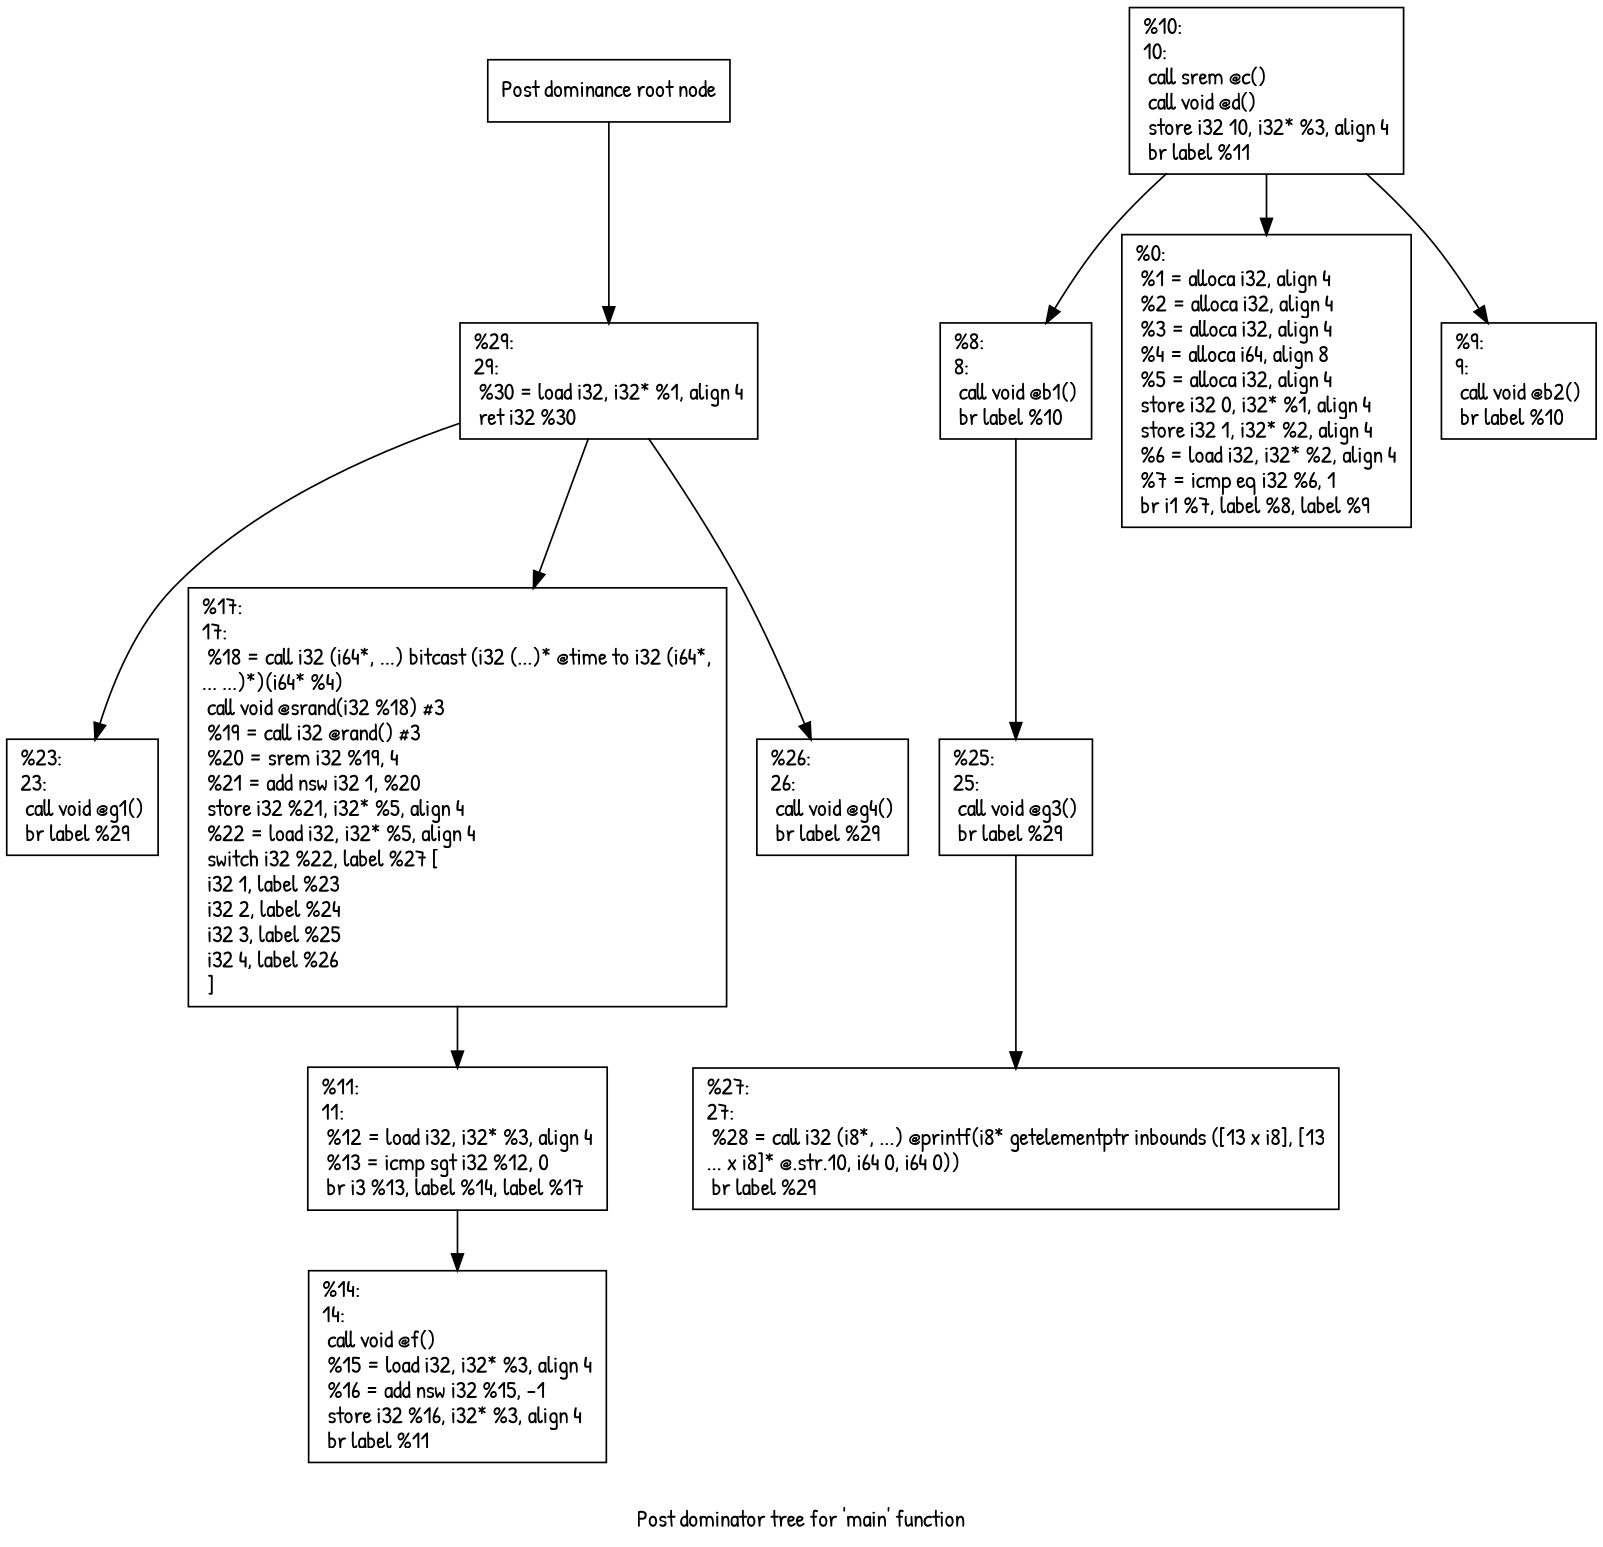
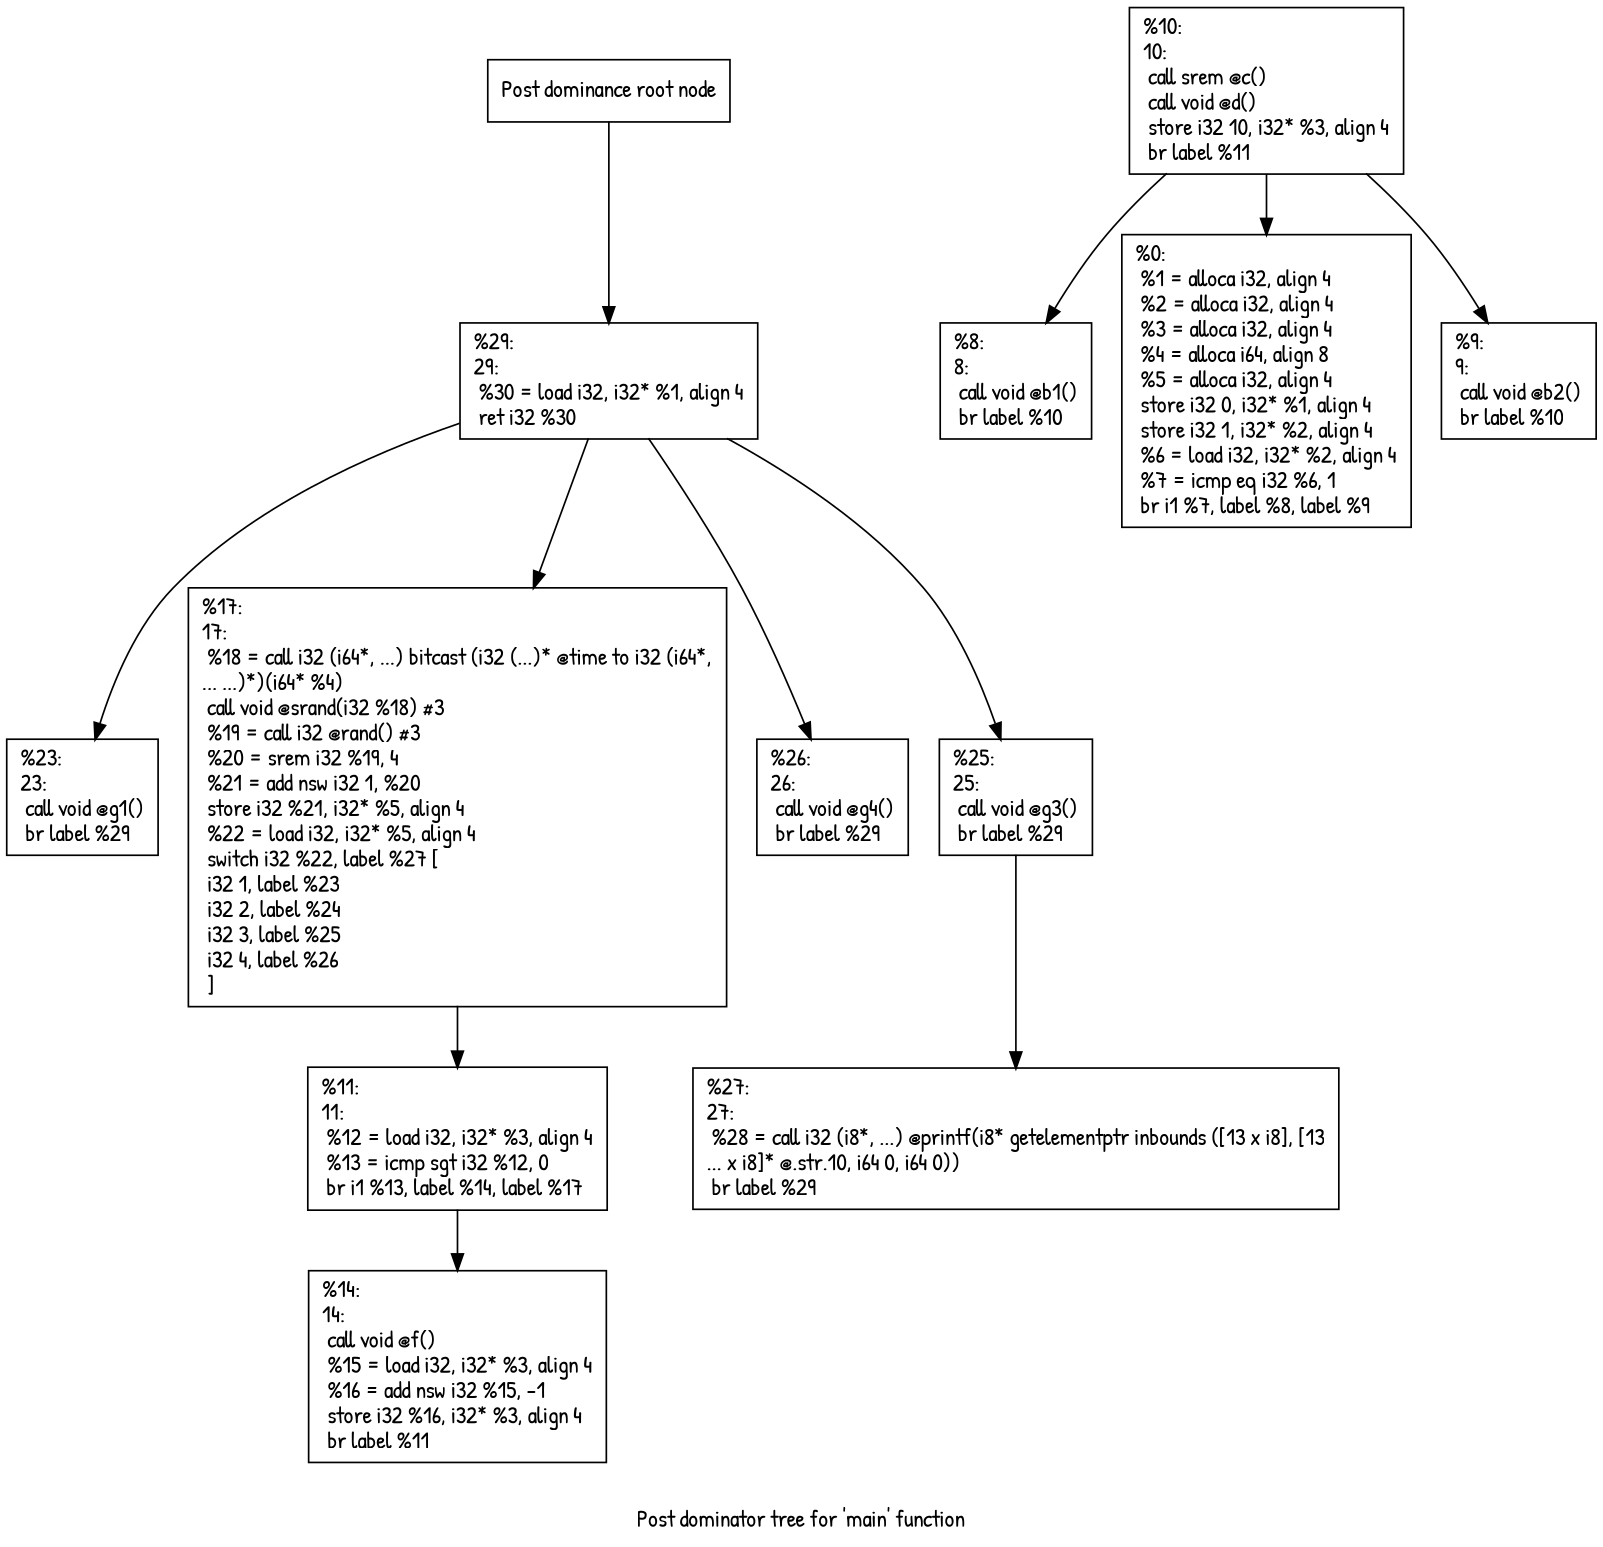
edge "%8:" -> "%25:": now "%29:" -> "%25:"
node "%11:": text "br i3 %13, label %14, label %17" -> "br i1 %13, label %14, label %17"
